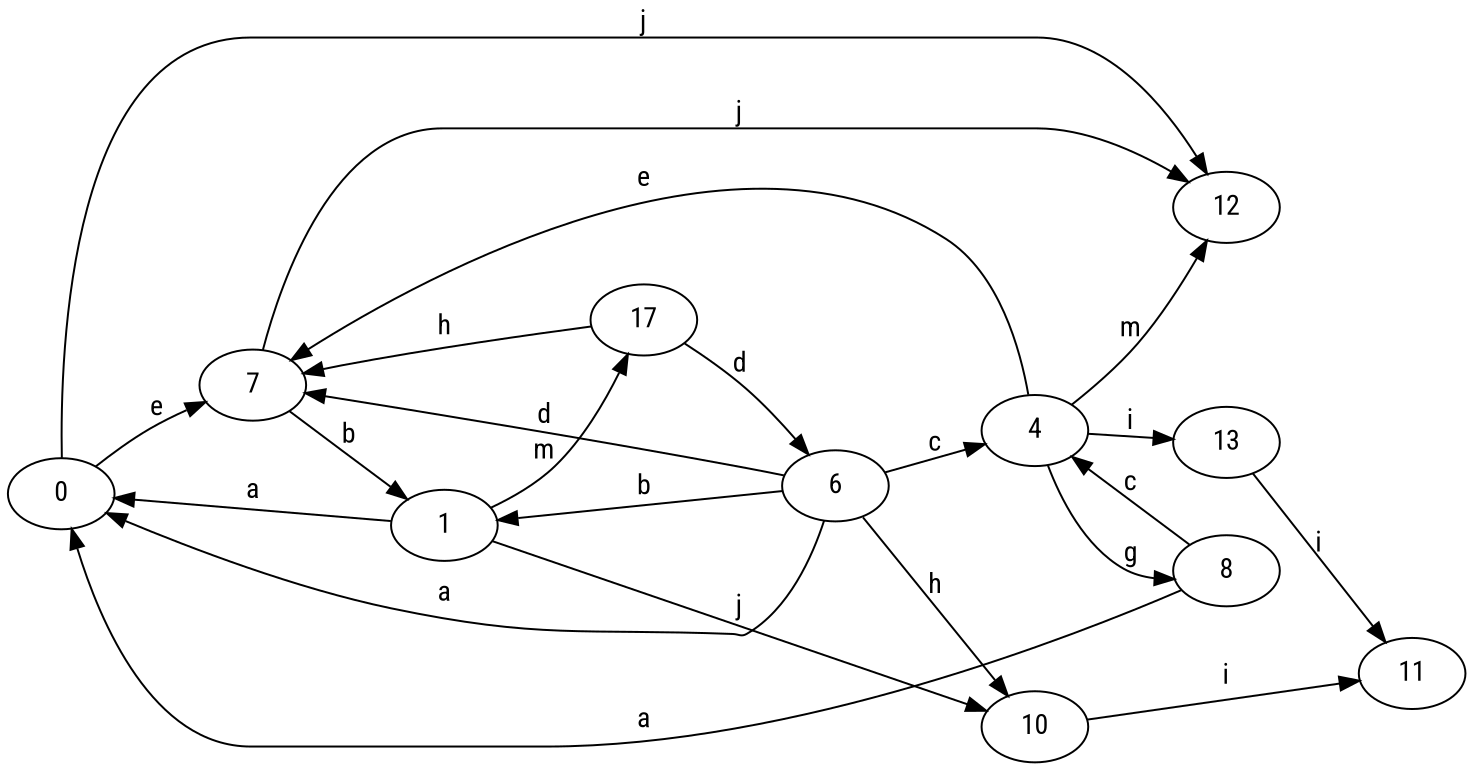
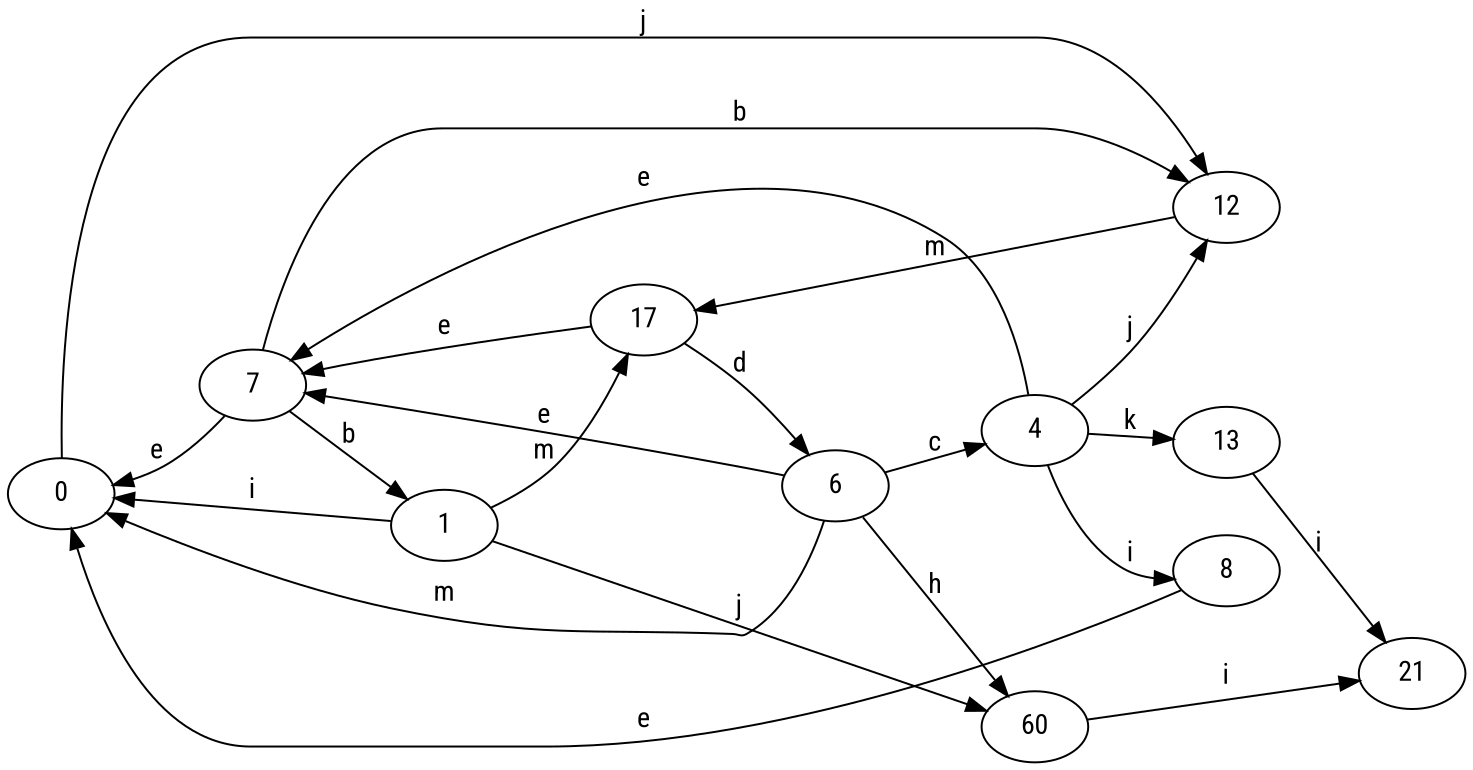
edge "7" -> "12": label "j" -> "b"
edge "12" -> "17": added, label "m"
edge "17" -> "7": label "h" -> "e"
edge "4" -> "12": label "m" -> "j"
edge "6" -> "7": label "d" -> "e"
edge "4" -> "13": label "i" -> "k"
edge "0" -> "7": reversed
edge "1" -> "0": label "a" -> "i"
edge "6" -> "1": removed, label "b"
edge "8" -> "4": removed, label "c"
edge "4" -> "8": label "g" -> "i"
edge "6" -> "0": label "a" -> "m"
node "11": label "11" -> "21"
edge "8" -> "0": label "a" -> "e"
node "10": label "10" -> "60"
